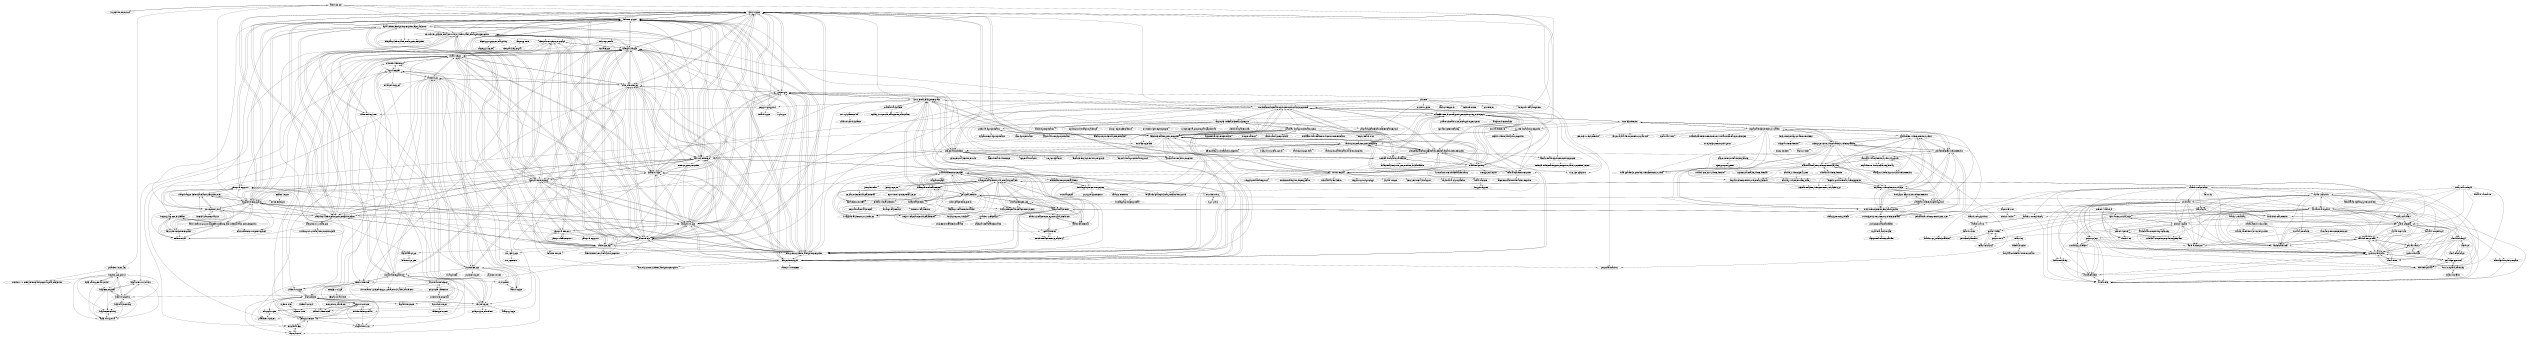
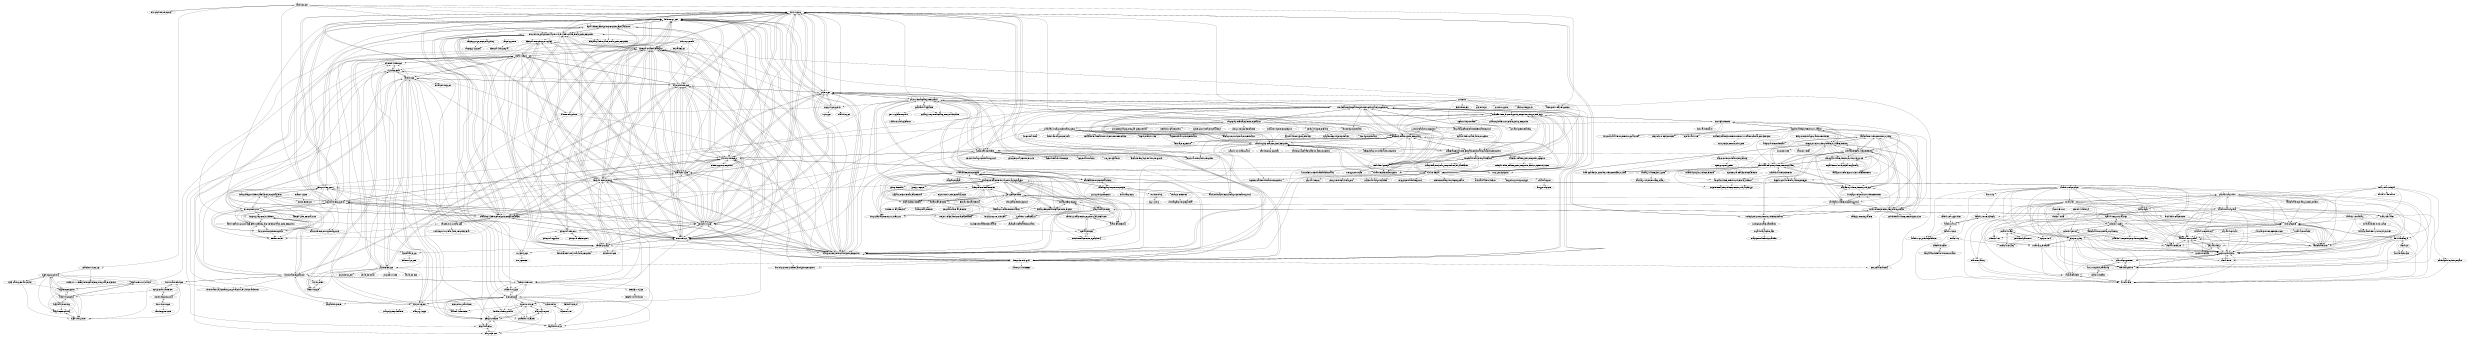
node "kchengiva/Shift-GCN": label "kchengiva/Shift-GCN" -> "kchengiva/MohamedSebaie-GCN"
node "suhwan-cho/BMVOS": added
